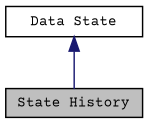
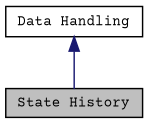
node "Data State": label "Data State" -> "Data Handling"
